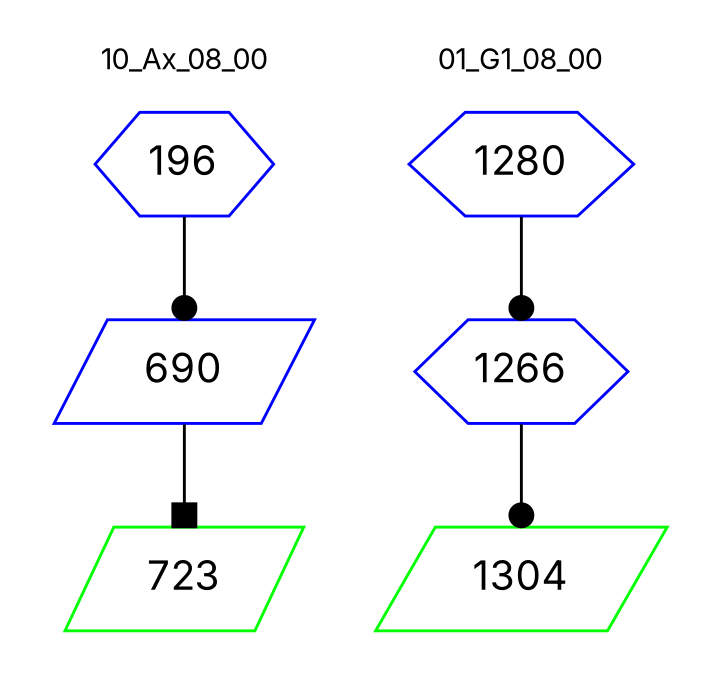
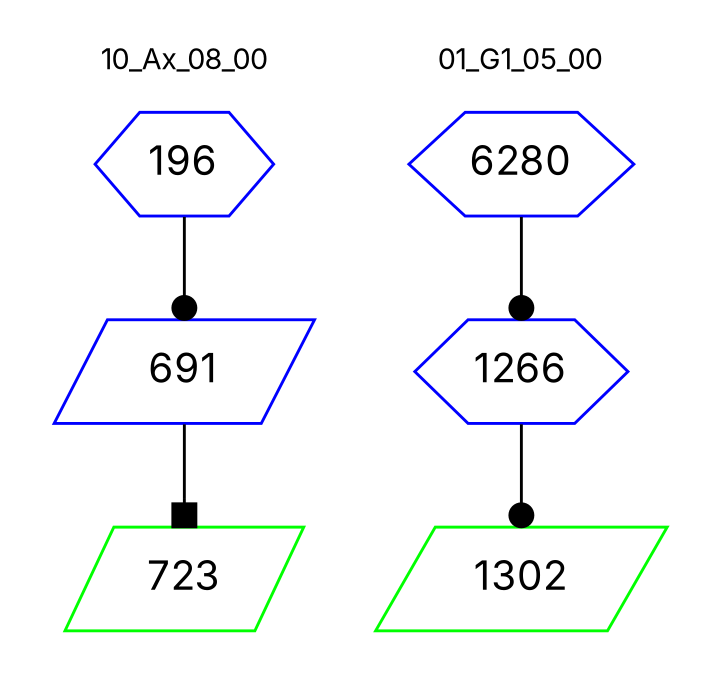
cluster "01_G1_08_00": label "01_G1_08_00" -> "01_G1_05_00"
node "1280": label "1280" -> "6280"
node "690": label "690" -> "691"
node "1304": label "1304" -> "1302"
